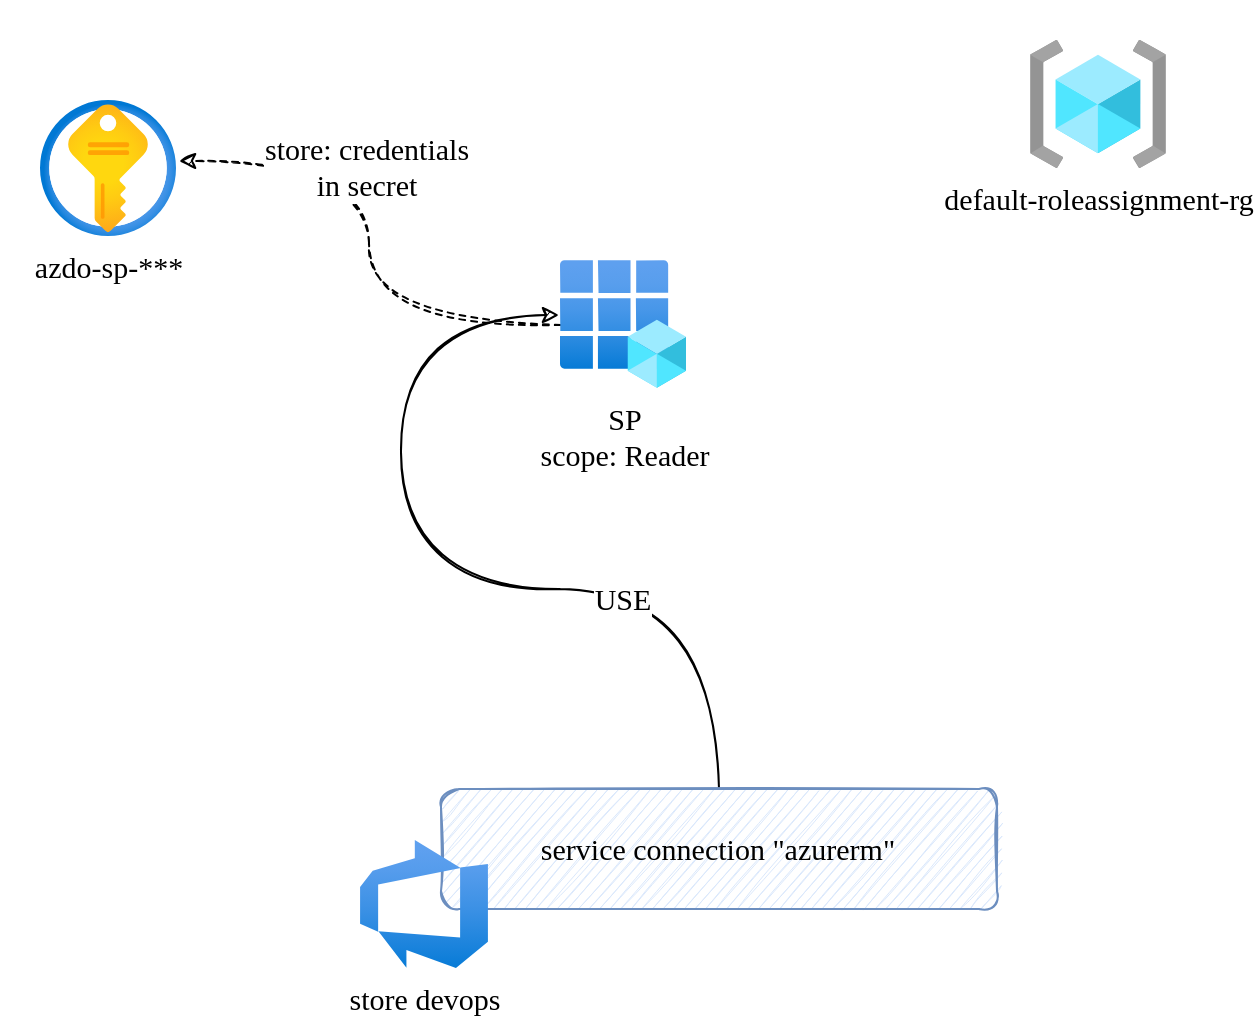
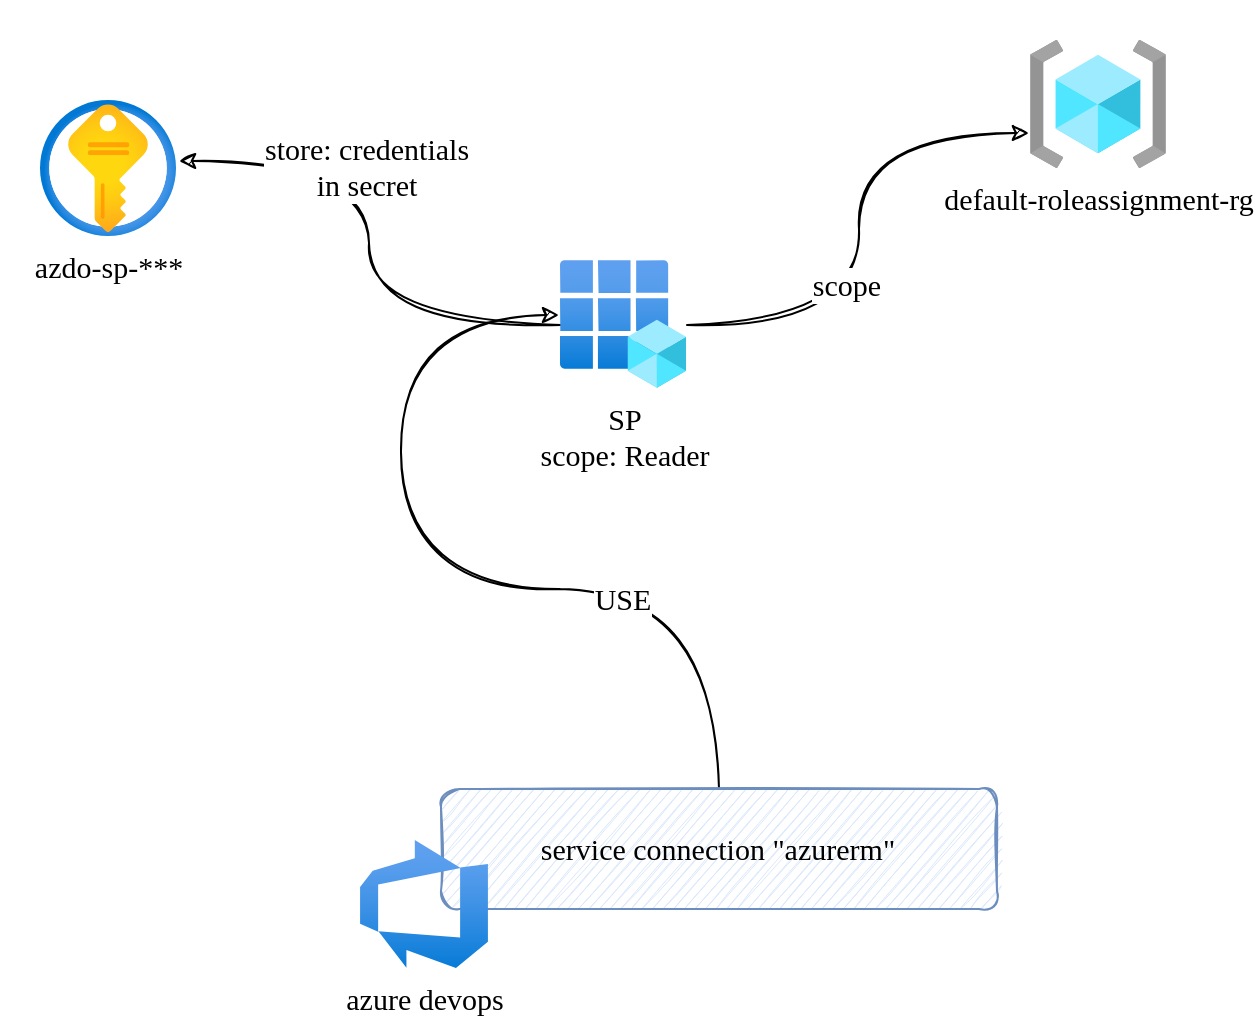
edge "SPscope: Reader" -> "default-roleassignment-rg": added, label "scope"
edge "SPscope: Reader" -> "azdo-sp-***": style dashed -> solid
node "store devops": label "store devops" -> "azure devops"
